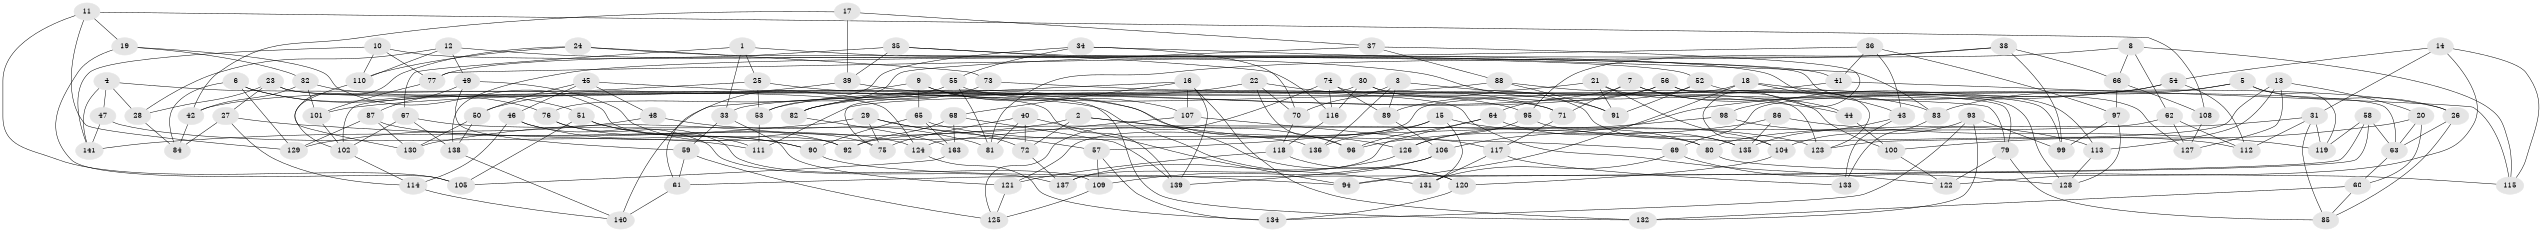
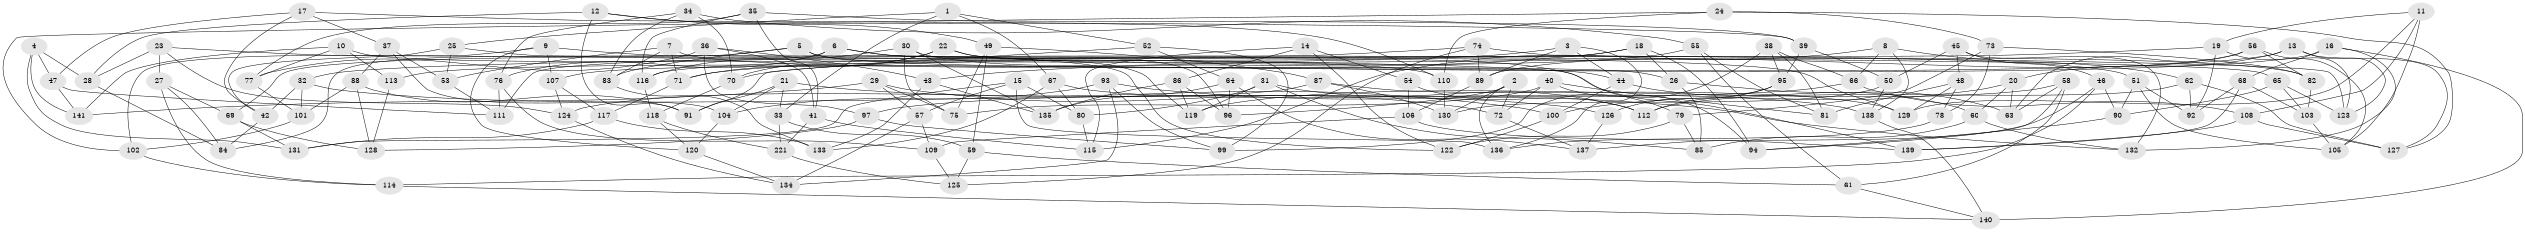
edge "17" -- "47": added
edge "14" -- "31": now "14" -- "86"
edge "16" -- "139": now "108" -- "139"
node "98": removed
node "78": added
edge "67" -- "102": now "67" -- "133"
node "163": label "163" -> "103"
edge "63" -- "60": now "44" -- "60"
node "121": label "121" -> "221"
